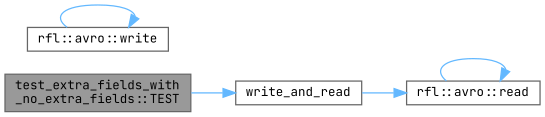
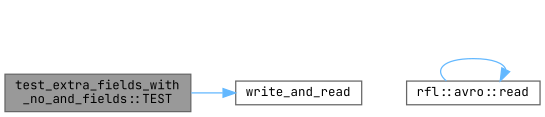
node "rfl::avro::write": removed
node "test_extra_fields_with _no_extra_fields::TEST": label "test_extra_fields_with _no_extra_fields::TEST" -> "test_extra_fields_with _no_and_fields::TEST"
edge "write_and_read" -> "rfl::avro::read": removed
